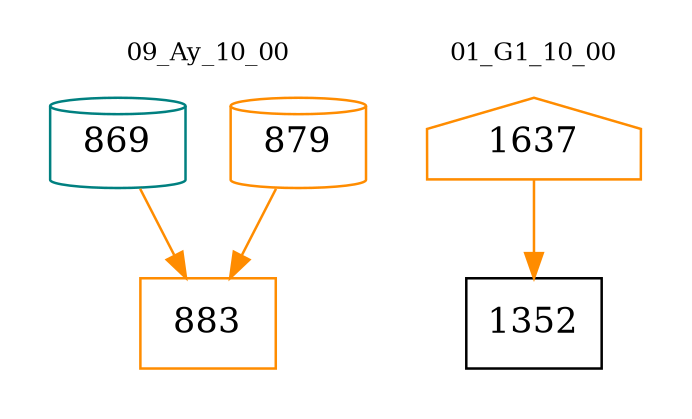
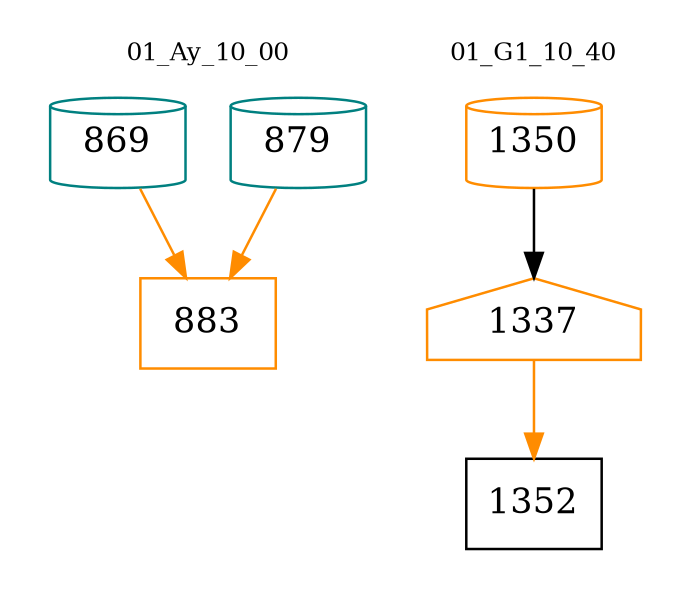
cluster "09_Ay_10_00": label "09_Ay_10_00" -> "01_Ay_10_00"
cluster "01_G1_10_00": label "01_G1_10_00" -> "01_G1_10_40"
node "879": color darkorange -> teal
node "1350": added
node "1637": label "1637" -> "1337"
